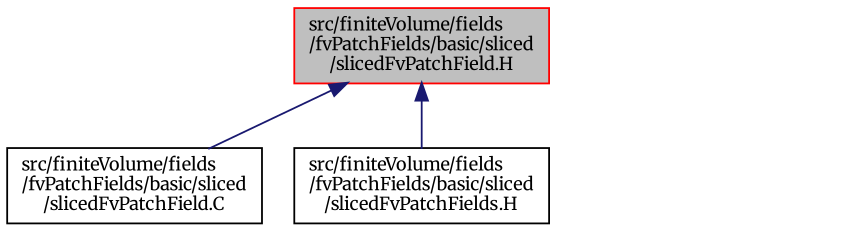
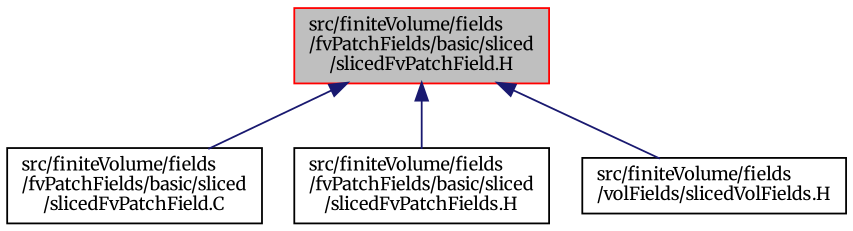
node "src/finiteVolume/fields /volFields/slicedVolFields.H": added
